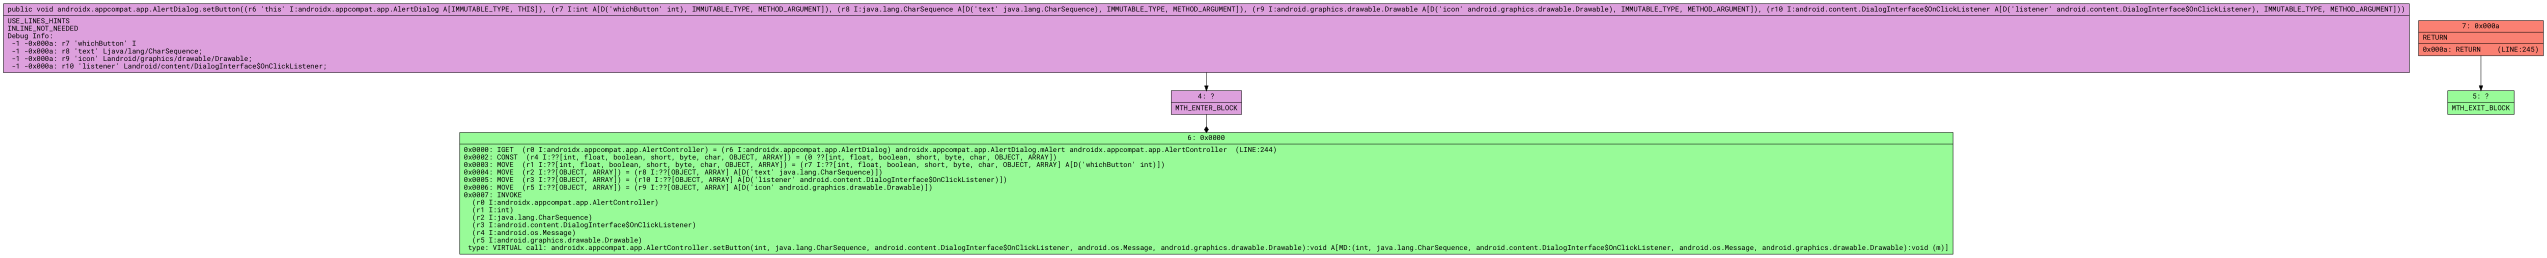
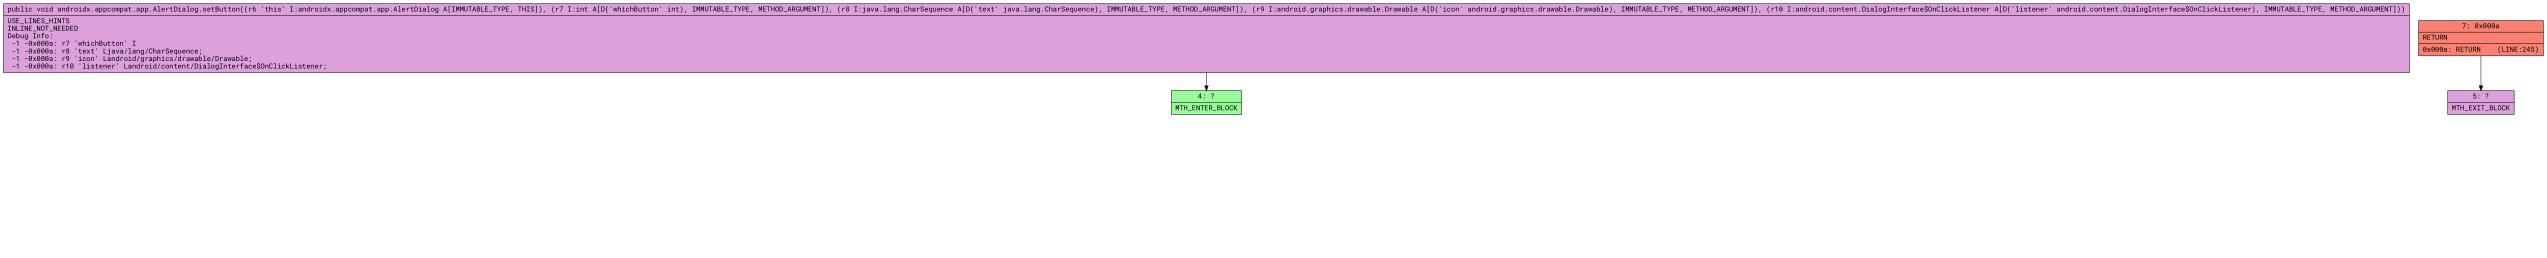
node "4: ?": fillcolor plum -> palegreen
node "5: ?": fillcolor palegreen -> plum
node "6: 0x0000": removed
